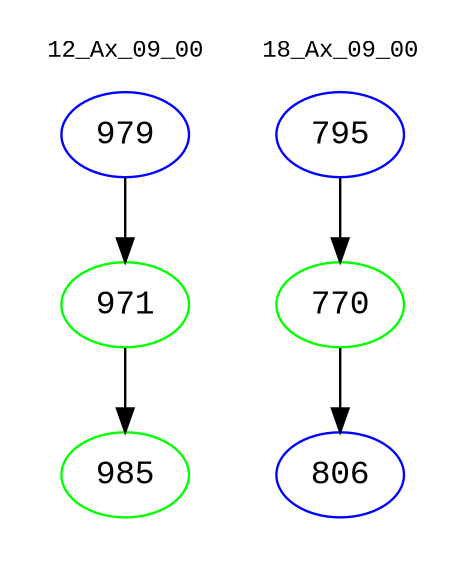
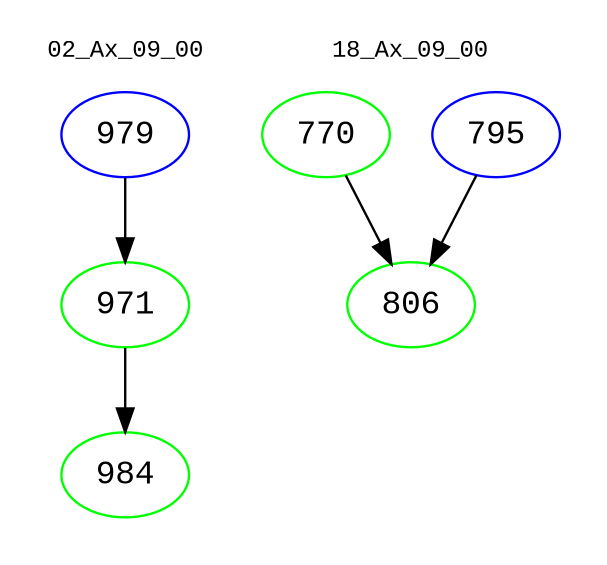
cluster "12_Ax_09_00": label "12_Ax_09_00" -> "02_Ax_09_00"
edge "795" -> "770": now "795" -> "806"
node "985": label "985" -> "984"
node "806": color blue -> green
